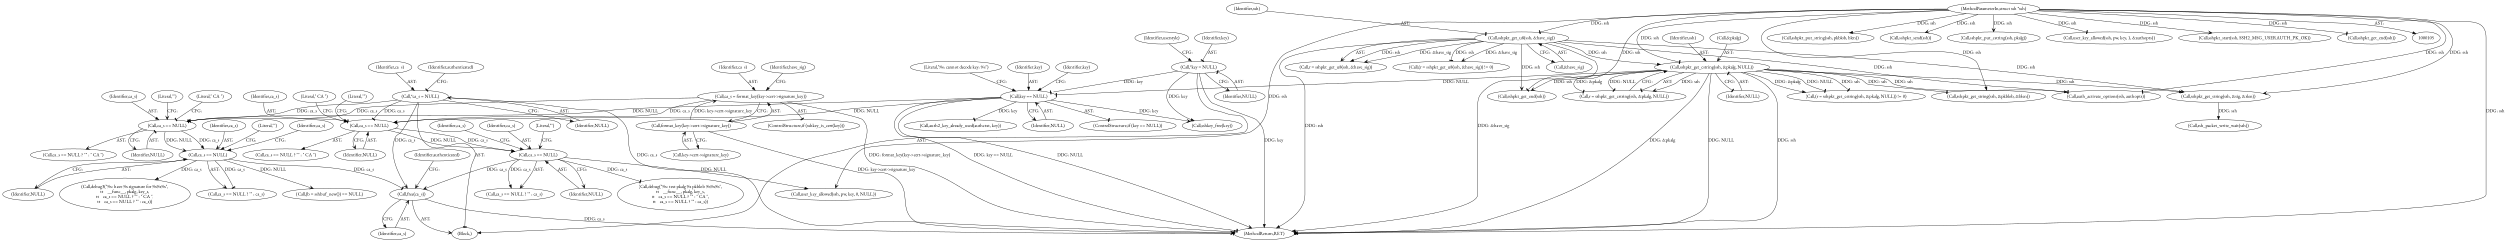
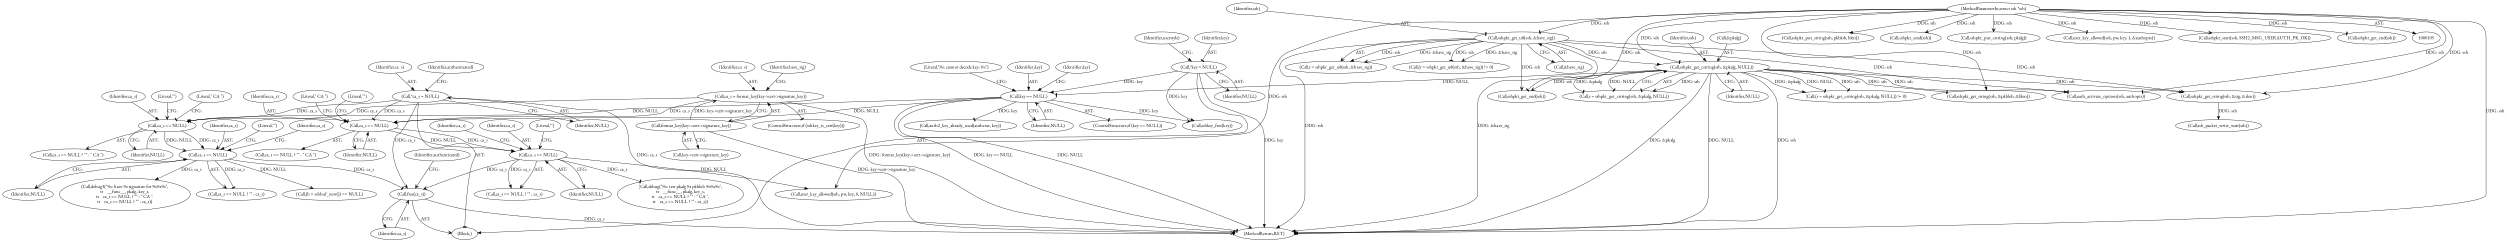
edge "(Call,*key = NULL)" -> "(Call,key == NULL)": arrowhead tee -> normal
edge "(Call,*ca_s = NULL)" -> "(MethodReturn,RET)": arrowhead vee -> tee
